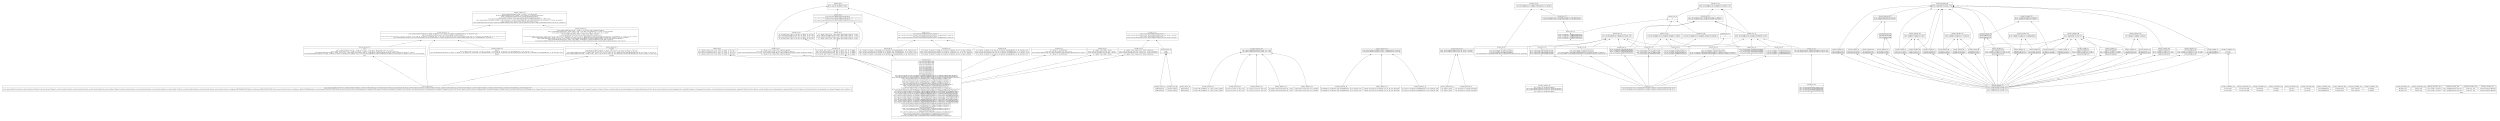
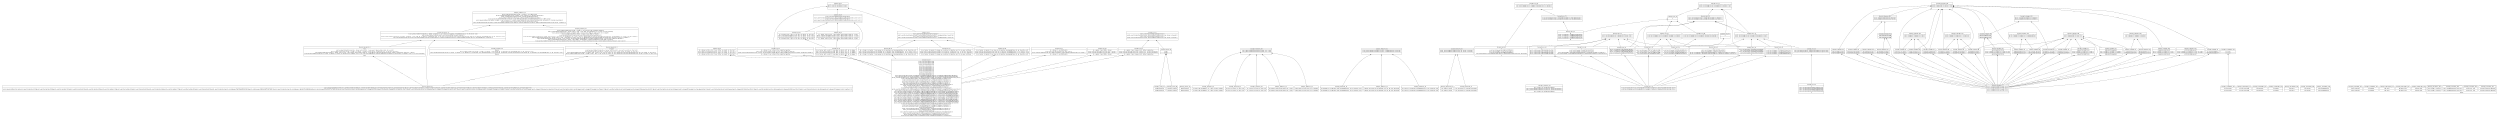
node "Concept_filenames_120": removed
node "Concept_editTypes_123": added
